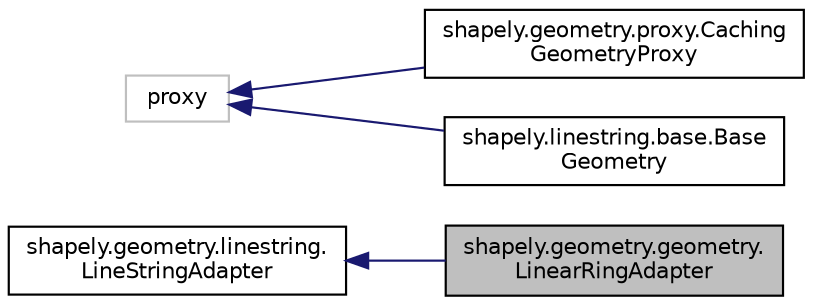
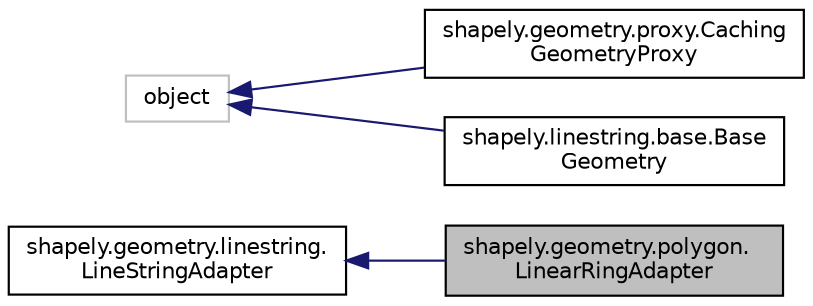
node "proxy": label "proxy" -> "object"
node "shapely.geometry.geometry. LinearRingAdapter": label "shapely.geometry.geometry. LinearRingAdapter" -> "shapely.geometry.polygon. LinearRingAdapter"
